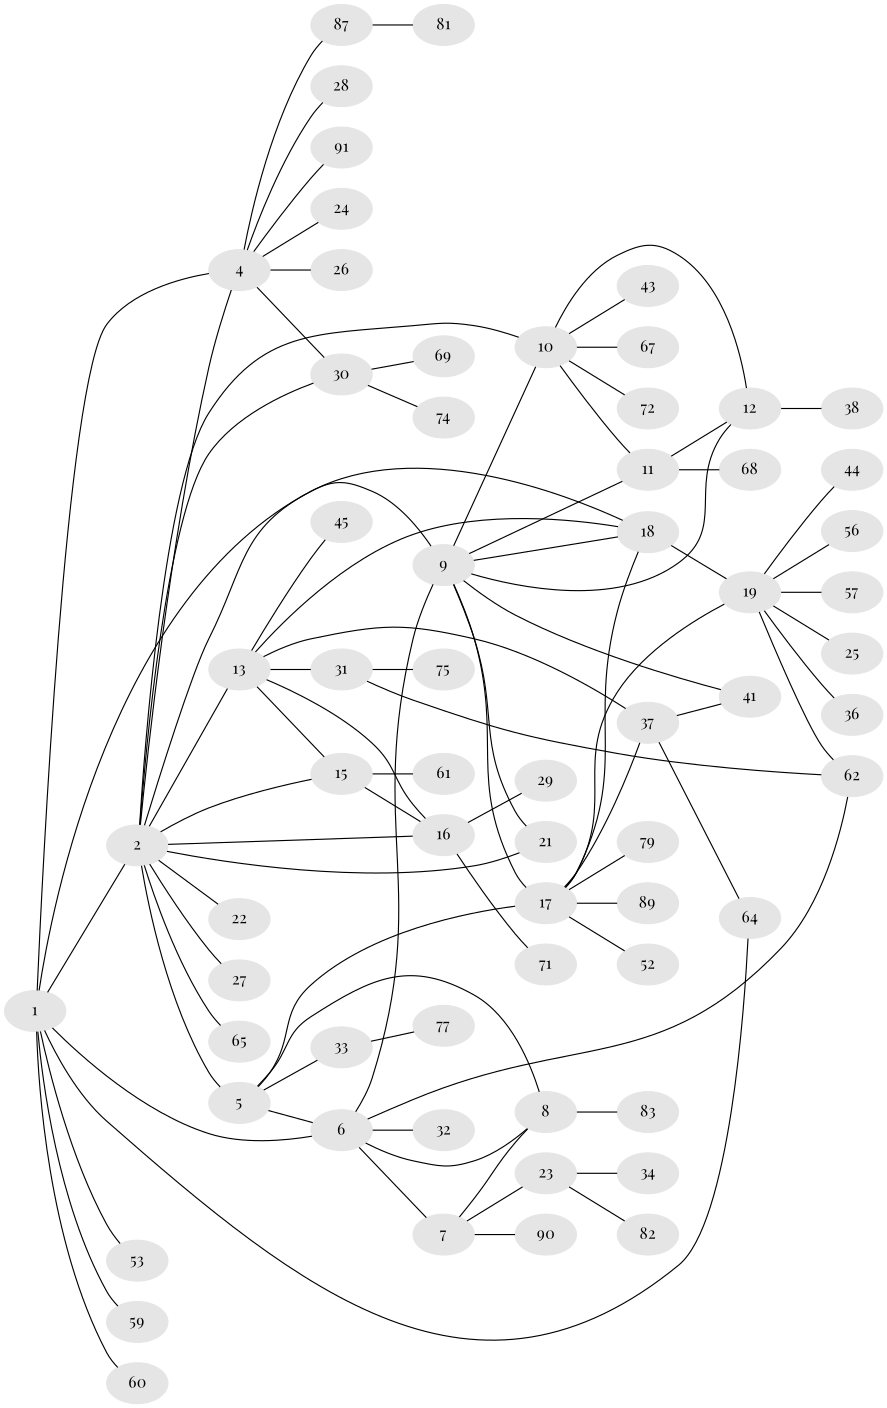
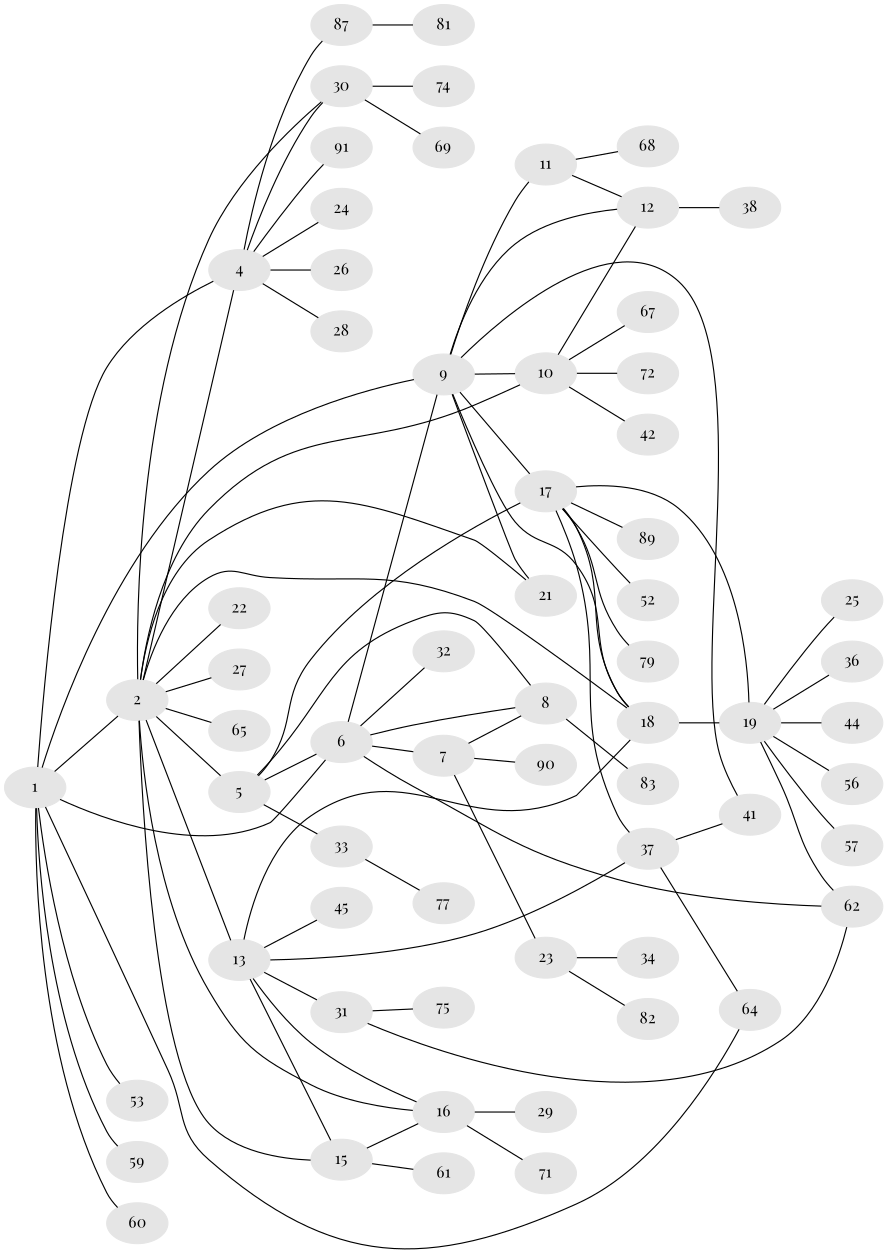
node "43": label "43" -> "42"
edge "10" -- "11": removed
